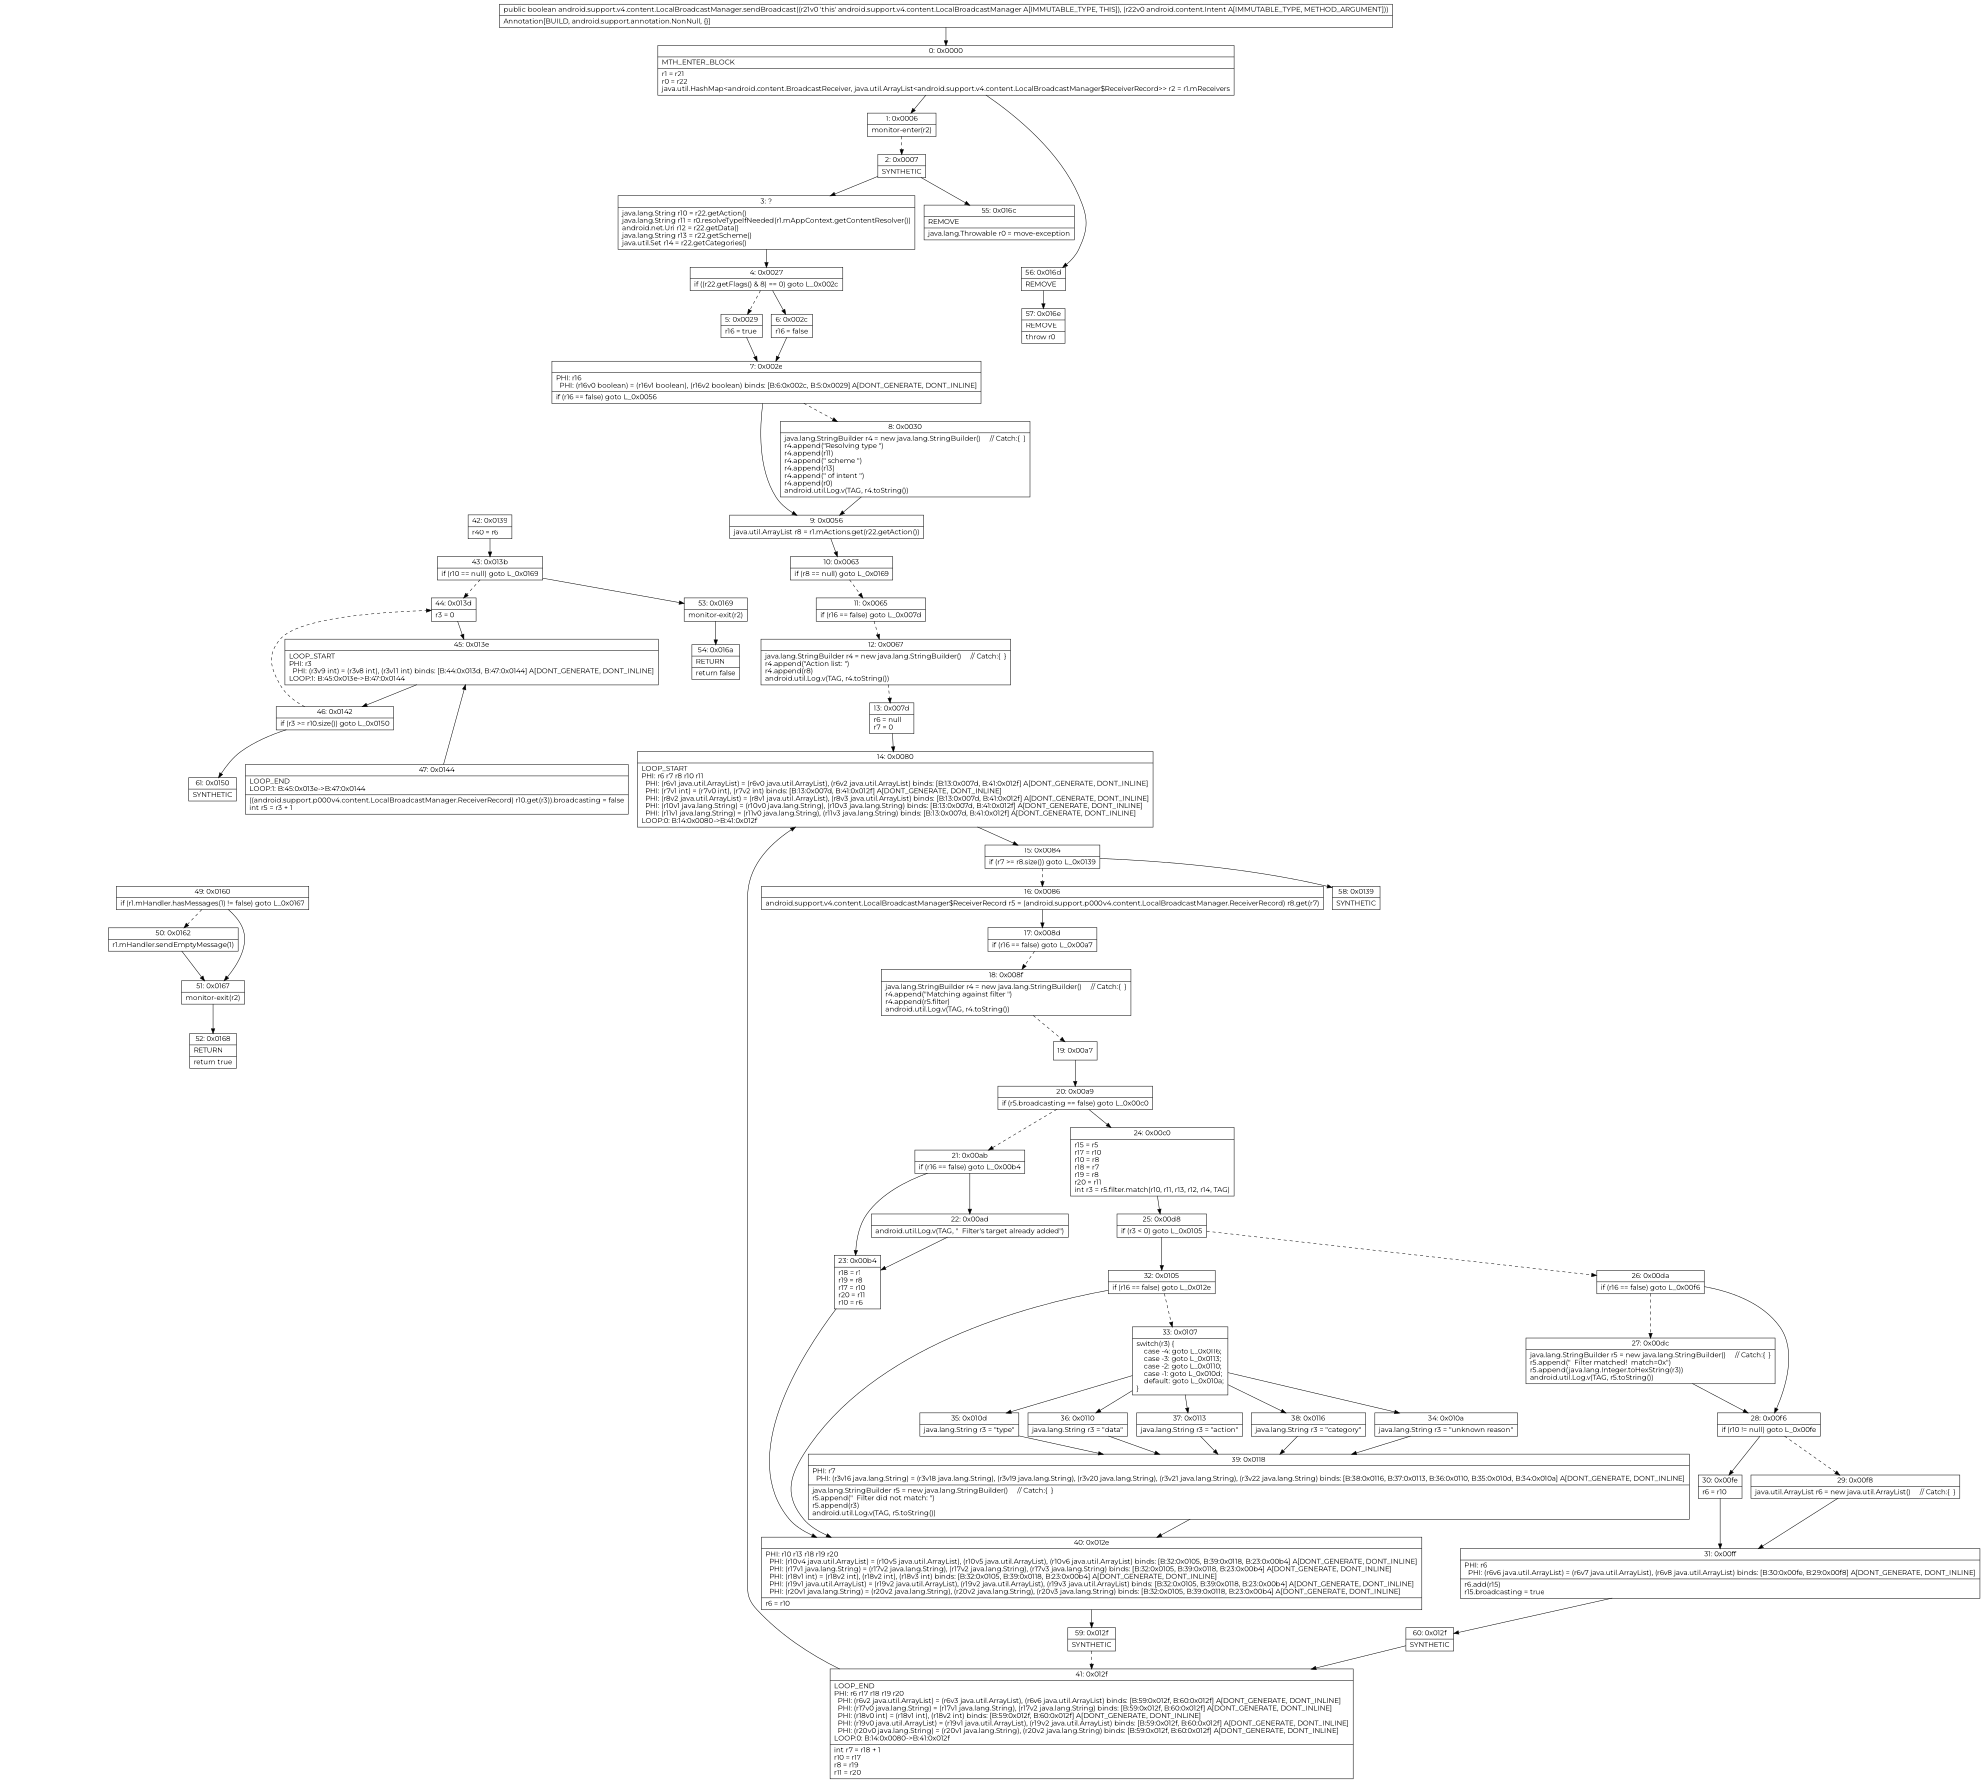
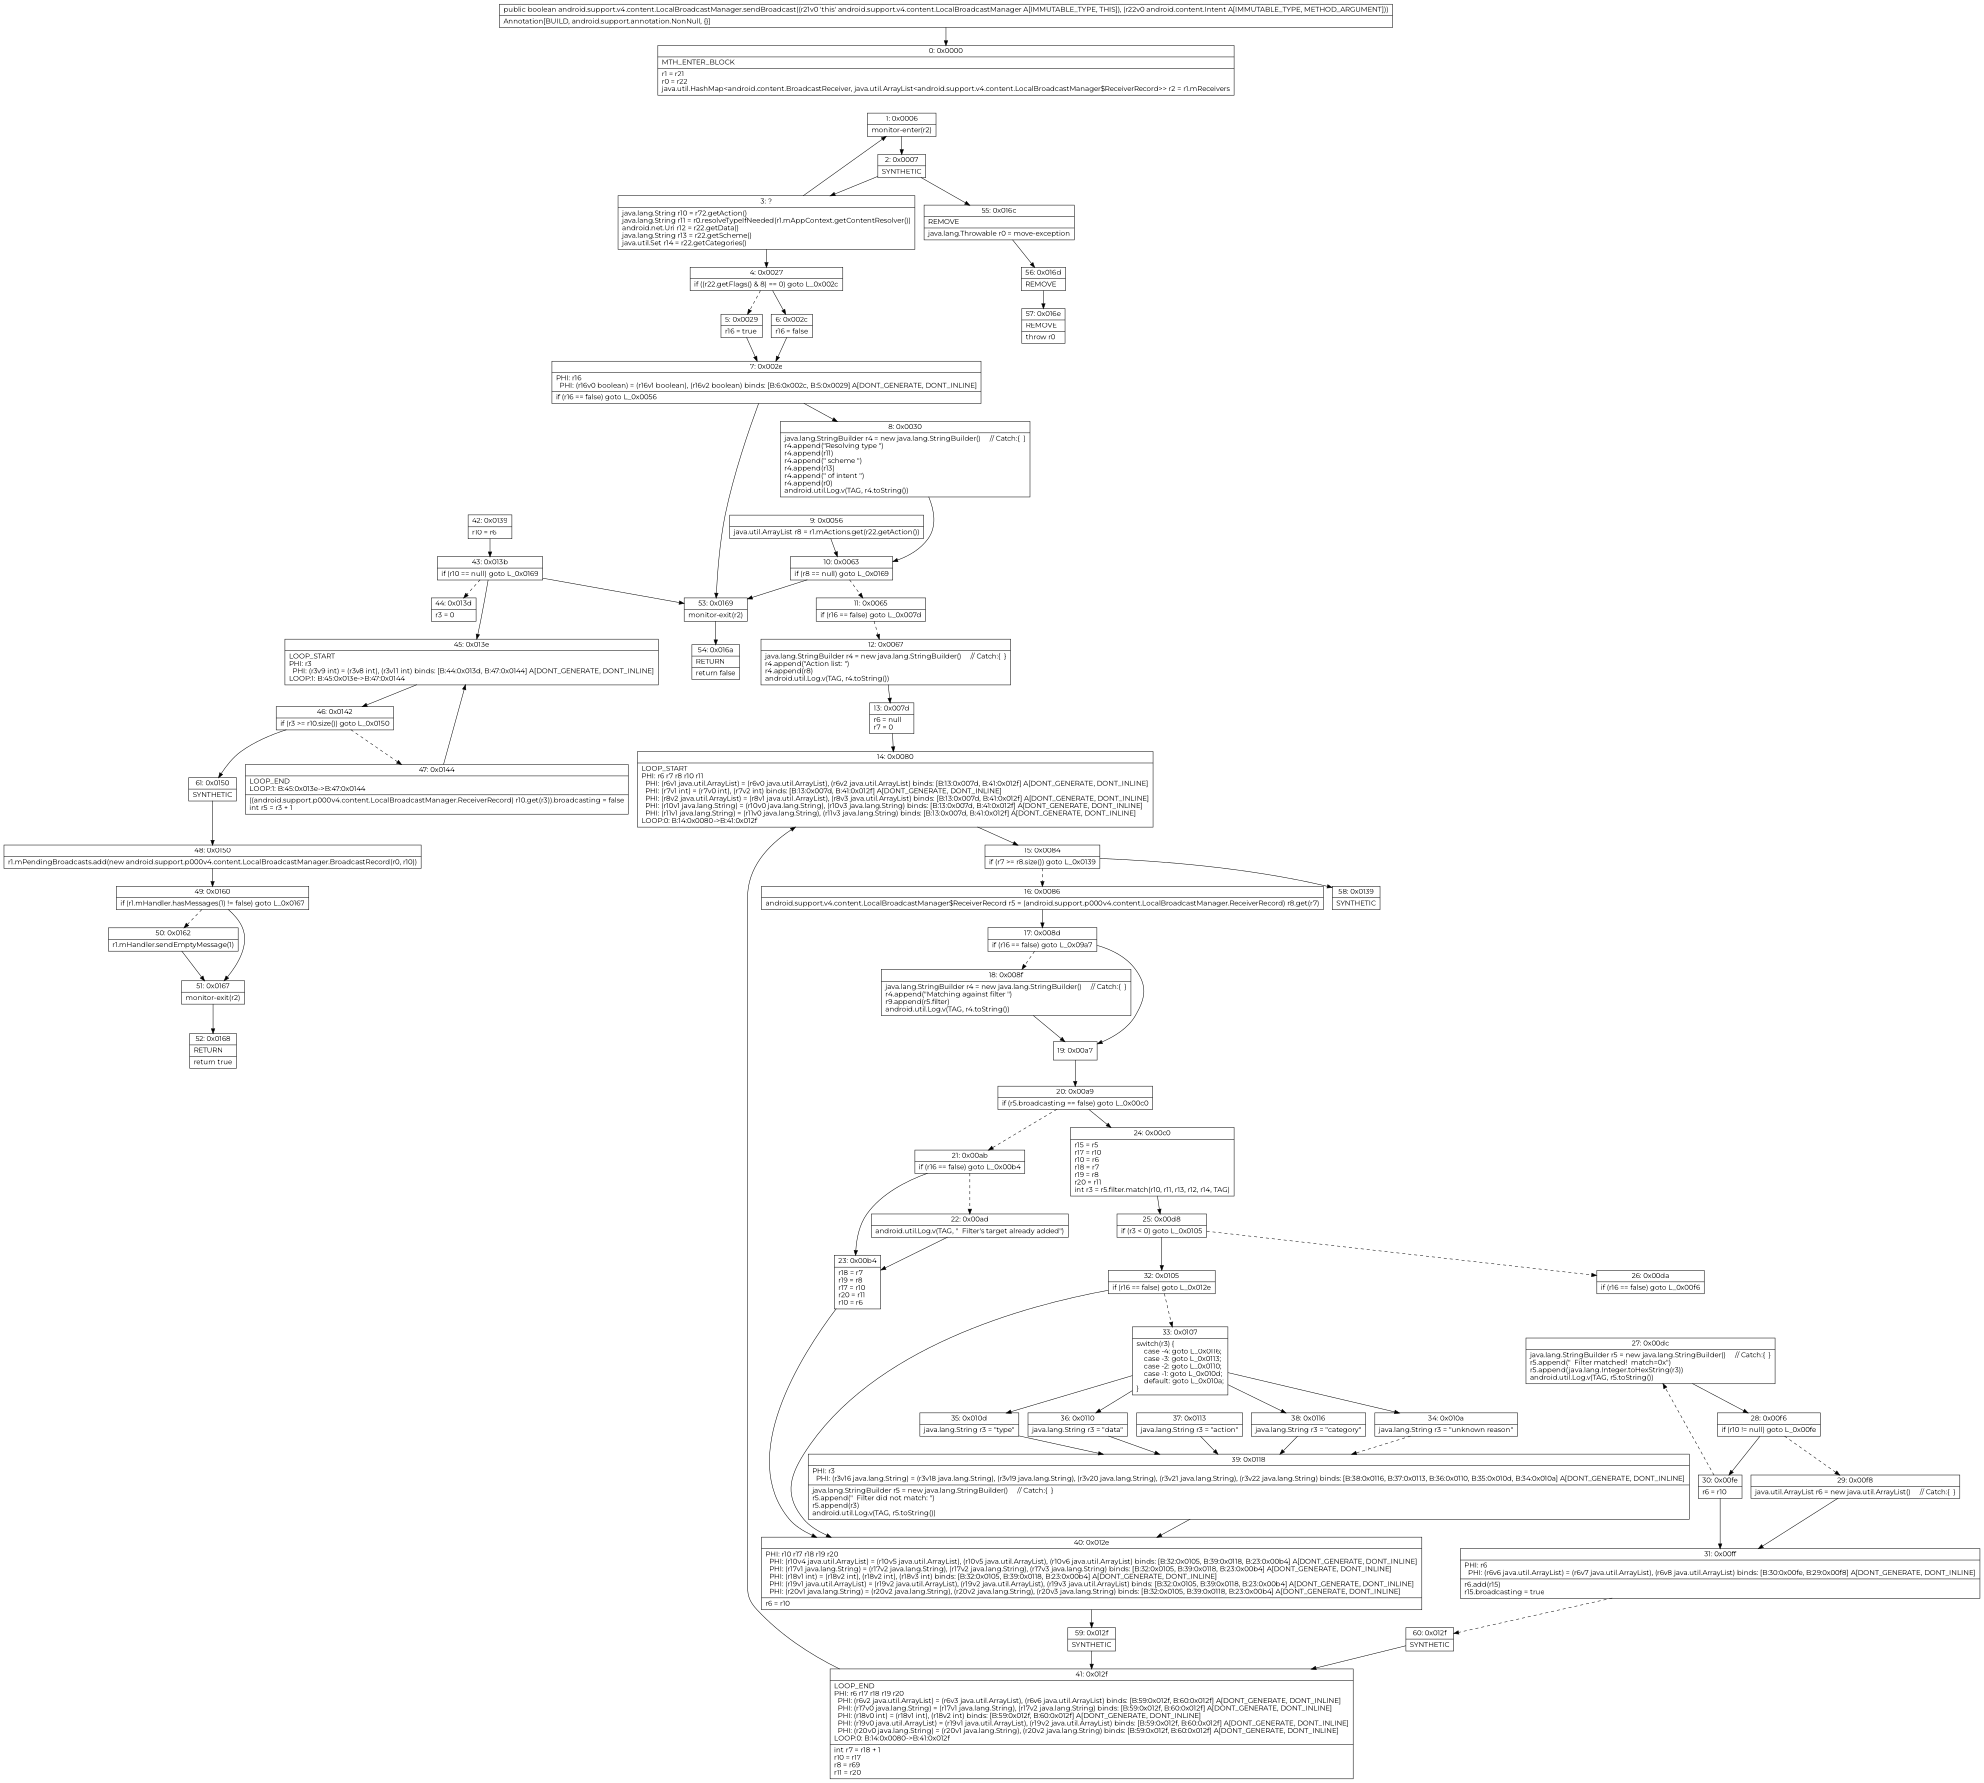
edge "0: 0x0000" -> "1: 0x0006": now "3: ?" -> "1: 0x0006"
edge "1: 0x0006" -> "2: 0x0007": style dashed -> solid
edge "0: 0x0000" -> "56: 0x016d": now "55: 0x016c" -> "56: 0x016d"
node "3: ?": text "java.lang.String r10 = r22.getAction()" -> "java.lang.String r10 = r72.getAction()"
edge "7: 0x002e" -> "8: 0x0030": style dashed -> solid
edge "7: 0x002e" -> "9: 0x0056": now "7: 0x002e" -> "53: 0x0169"
edge "8: 0x0030" -> "9: 0x0056": now "8: 0x0030" -> "10: 0x0063"
node "42: 0x0139": text "r40 = r6" -> "r10 = r6"
edge "10: 0x0063" -> "53: 0x0169": added
edge "46: 0x0142" -> "44: 0x013d": now "46: 0x0142" -> "47: 0x0144"
edge "44: 0x013d" -> "45: 0x013e": now "43: 0x013b" -> "45: 0x013e"
edge "12: 0x0067" -> "13: 0x007d": style dashed -> solid
node "48: 0x0150": added
node "17: 0x008d": text "if (r16 == false) goto L_0x00a7" -> "if (r16 == false) goto L_0x09a7"
edge "17: 0x008d" -> "19: 0x00a7": added
node "18: 0x008f": text "r4.append(r5.filter)" -> "r9.append(r5.filter)"
edge "18: 0x008f" -> "19: 0x00a7": style dashed -> solid
node "24: 0x00c0": text "r10 = r8" -> "r10 = r6"
edge "21: 0x00ab" -> "22: 0x00ad": style solid -> dashed
node "23: 0x00b4": text "r18 = r1" -> "r18 = r7"
edge "26: 0x00da" -> "27: 0x00dc": now "30: 0x00fe" -> "27: 0x00dc"
edge "26: 0x00da" -> "28: 0x00f6": removed
edge "33: 0x0107" -> "37: 0x0113": removed
edge "34: 0x010a" -> "39: 0x0118": style solid -> dashed
node "39: 0x0118": text "PHI: r7" -> "PHI: r3"
node "40: 0x012e": text "PHI: r10 r13 r18 r19 r20" -> "PHI: r10 r17 r18 r19 r20"
edge "31: 0x00ff" -> "60: 0x012f": style solid -> dashed
edge "59: 0x012f" -> "41: 0x012f": style dashed -> solid
node "41: 0x012f": text "r8 = r19" -> "r8 = r69"
